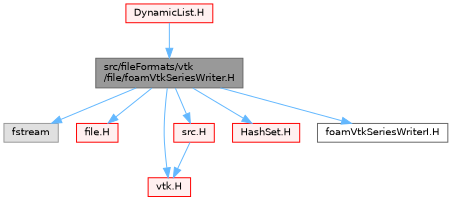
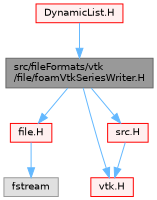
edge "src/fileFormats/vtk /file/foamVtkSeriesWriter.H" -> "fstream": now "file.H" -> "fstream"
node "HashSet.H": removed
node "foamVtkSeriesWriterI.H": removed
